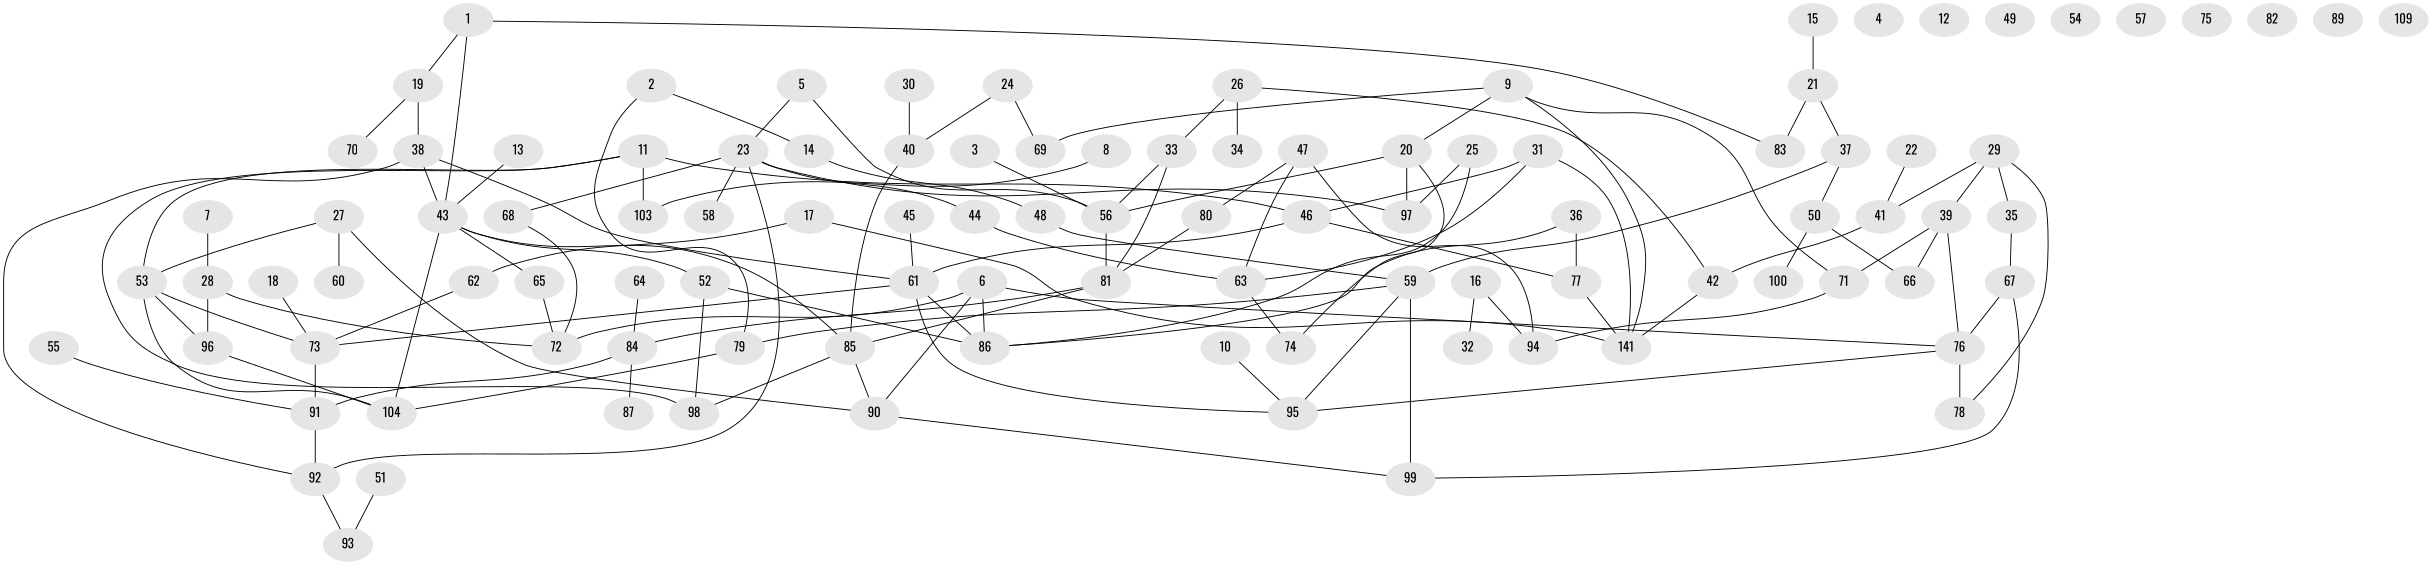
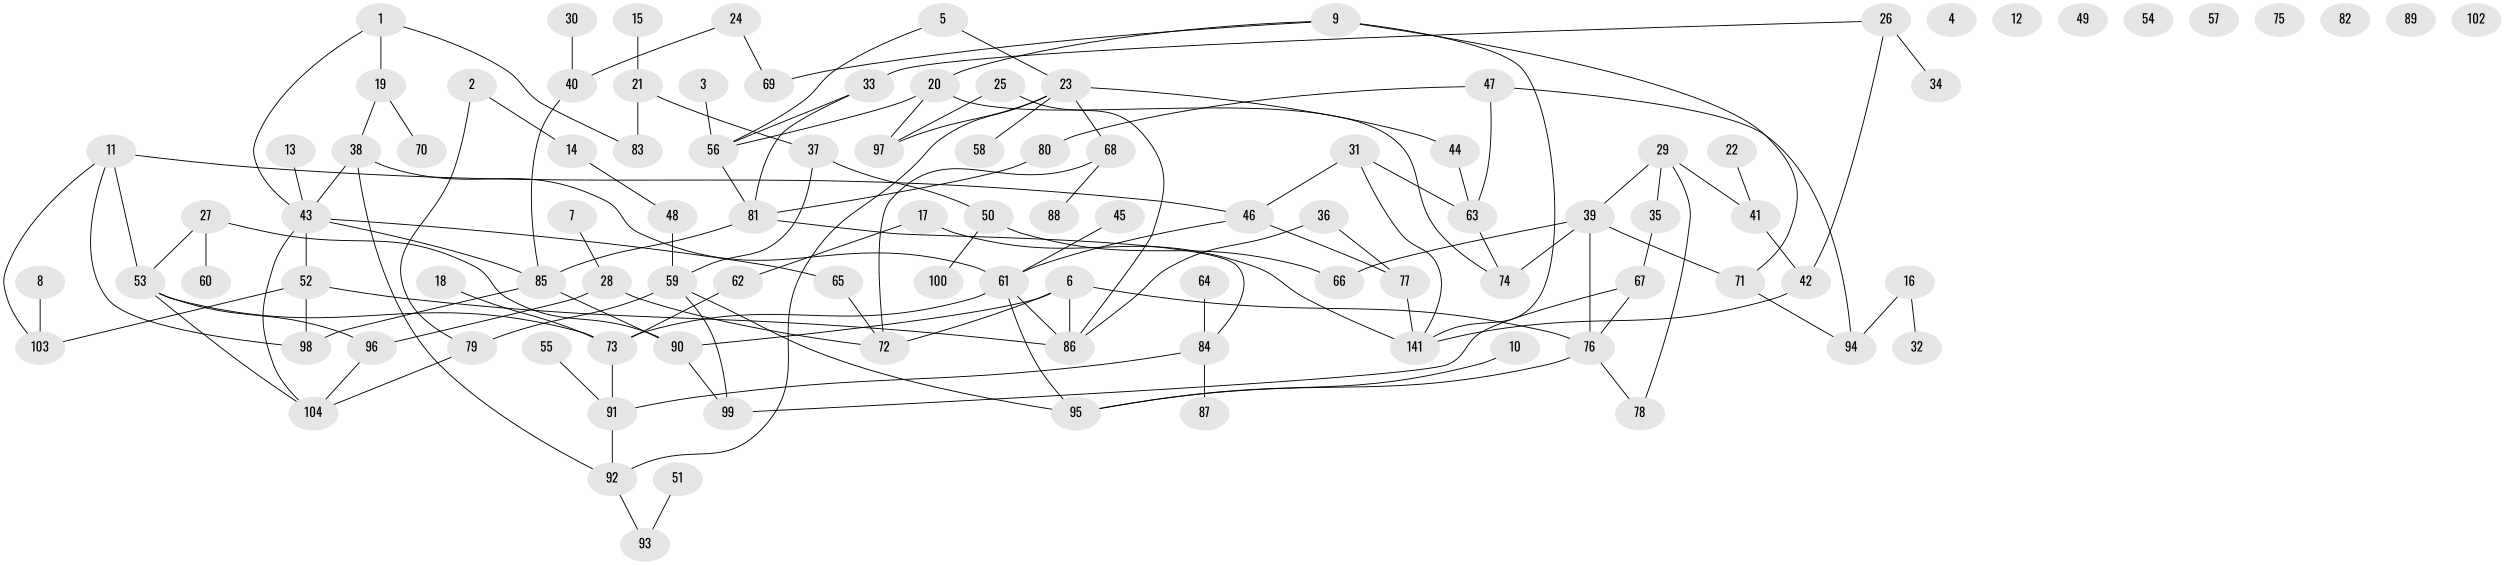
node "109": label "109" -> "102"
node "88": added
edge "39" -- "74": added
edge "52" -- "103": added
